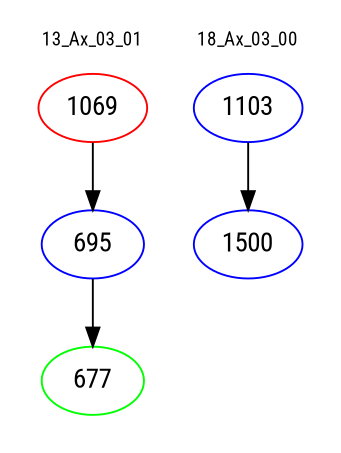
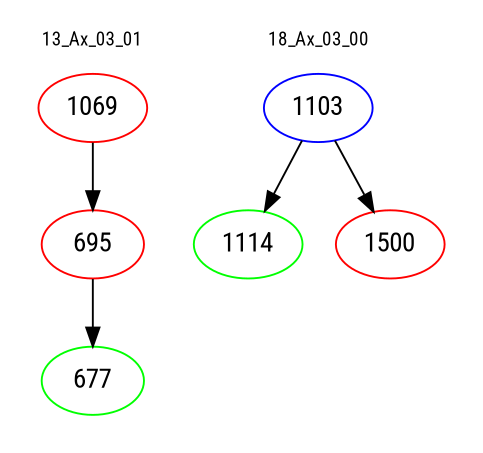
node "695": color blue -> red
node "1114": added
node "1500": color blue -> red
